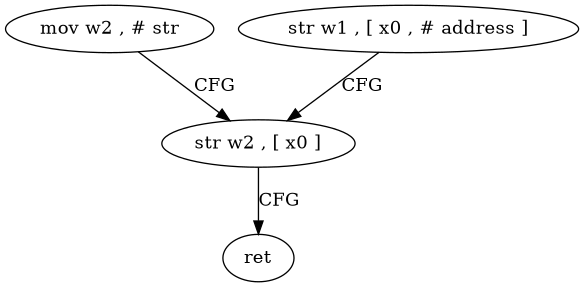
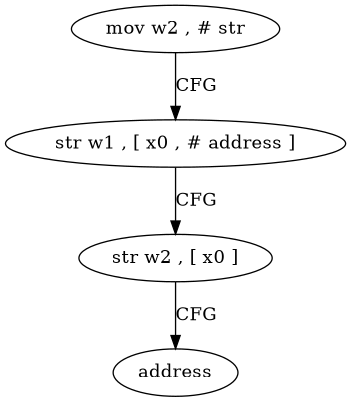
edge "mov w2 , # str" -> "str w2 , [ x0 ]": now "mov w2 , # str" -> "str w1 , [ x0 , # address ]"
node "ret": label "ret" -> "address"
